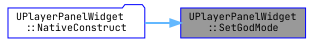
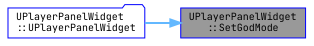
node "UPlayerPanelWidget ::NativeConstruct": label "UPlayerPanelWidget ::NativeConstruct" -> "UPlayerPanelWidget ::UPlayerPanelWidget"
